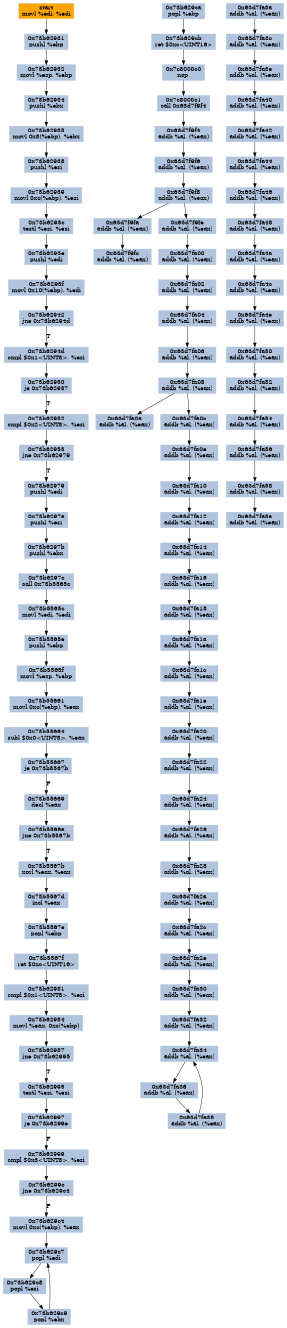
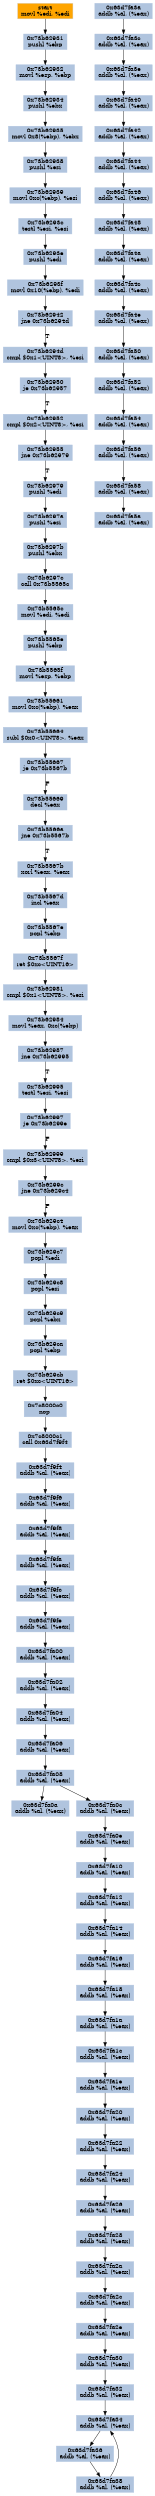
edge "0x63d7f9f8 addb %al, (%eax)" -> "0x63d7f9fe addb %al, (%eax)": now "0x63d7f9fc addb %al, (%eax)" -> "0x63d7f9fe addb %al, (%eax)"
edge "0x73b629c9 popl %ebx" -> "0x73b629c7 popl %edi": now "0x73b629c9 popl %ebx" -> "0x73b629ca popl %ebp"
